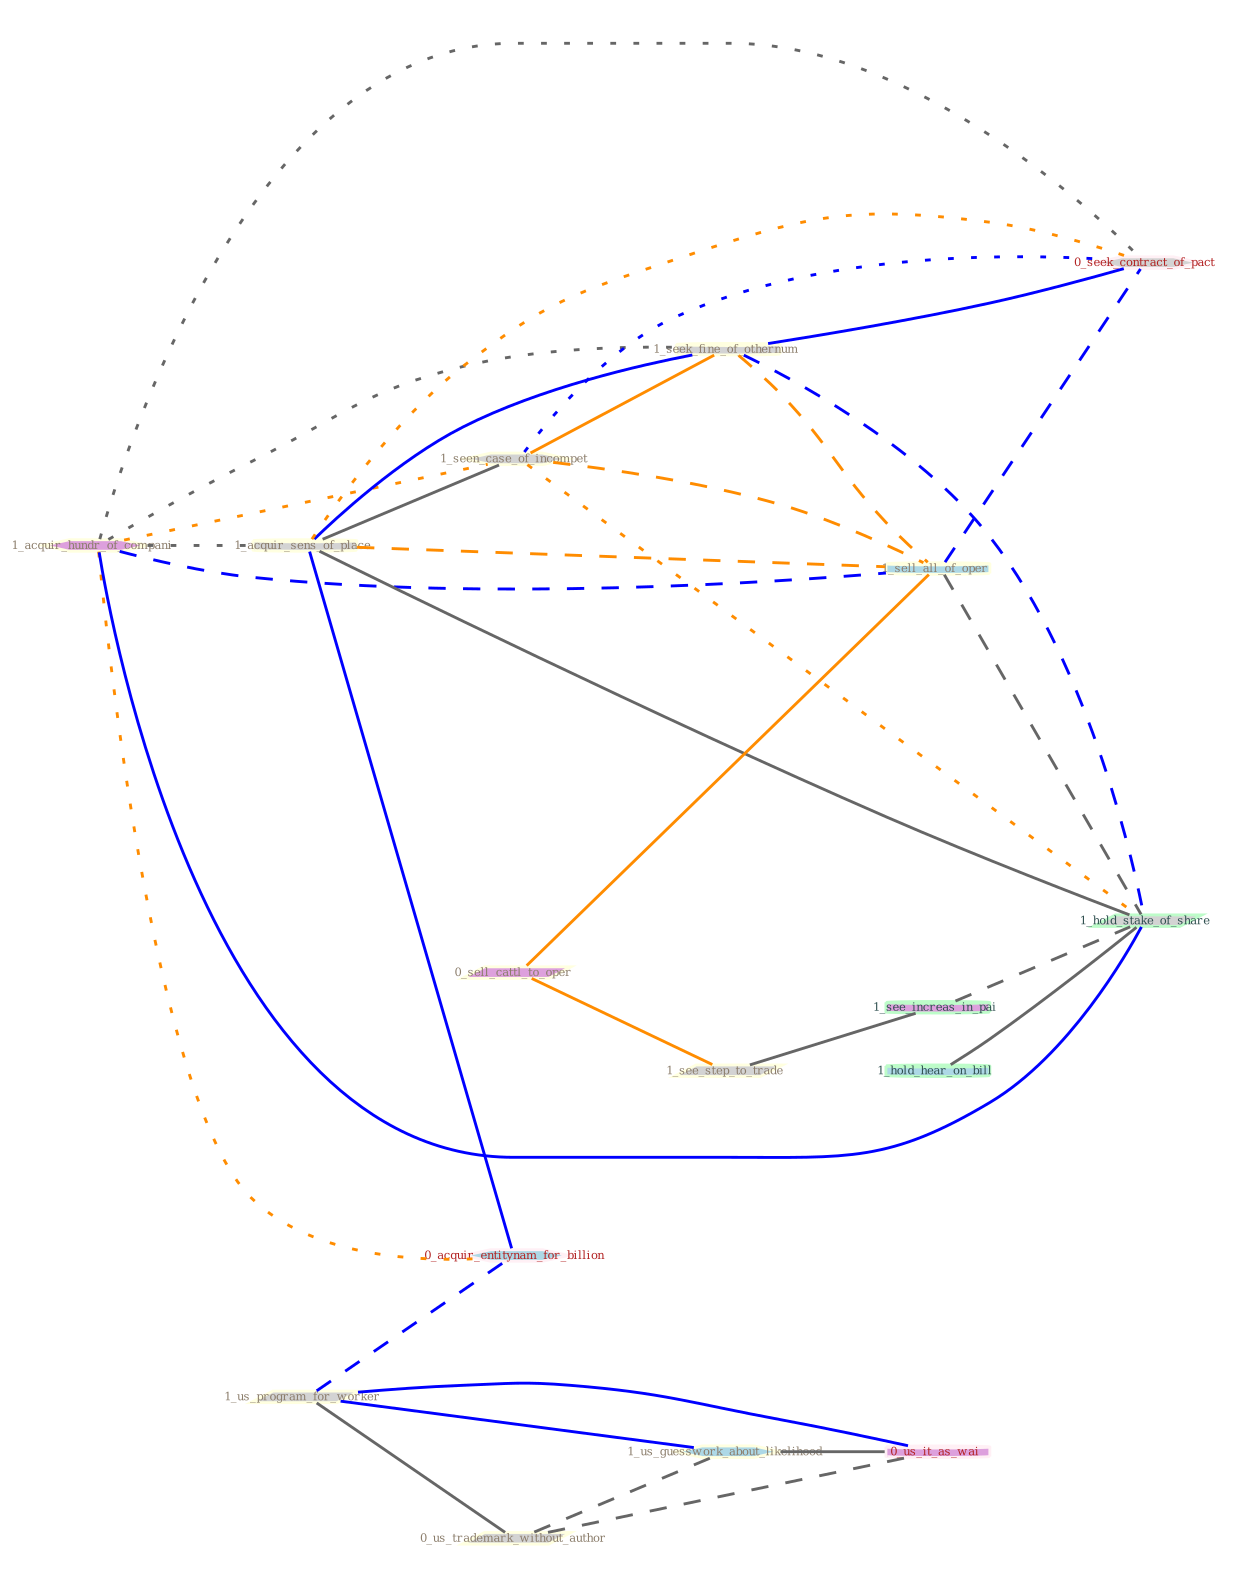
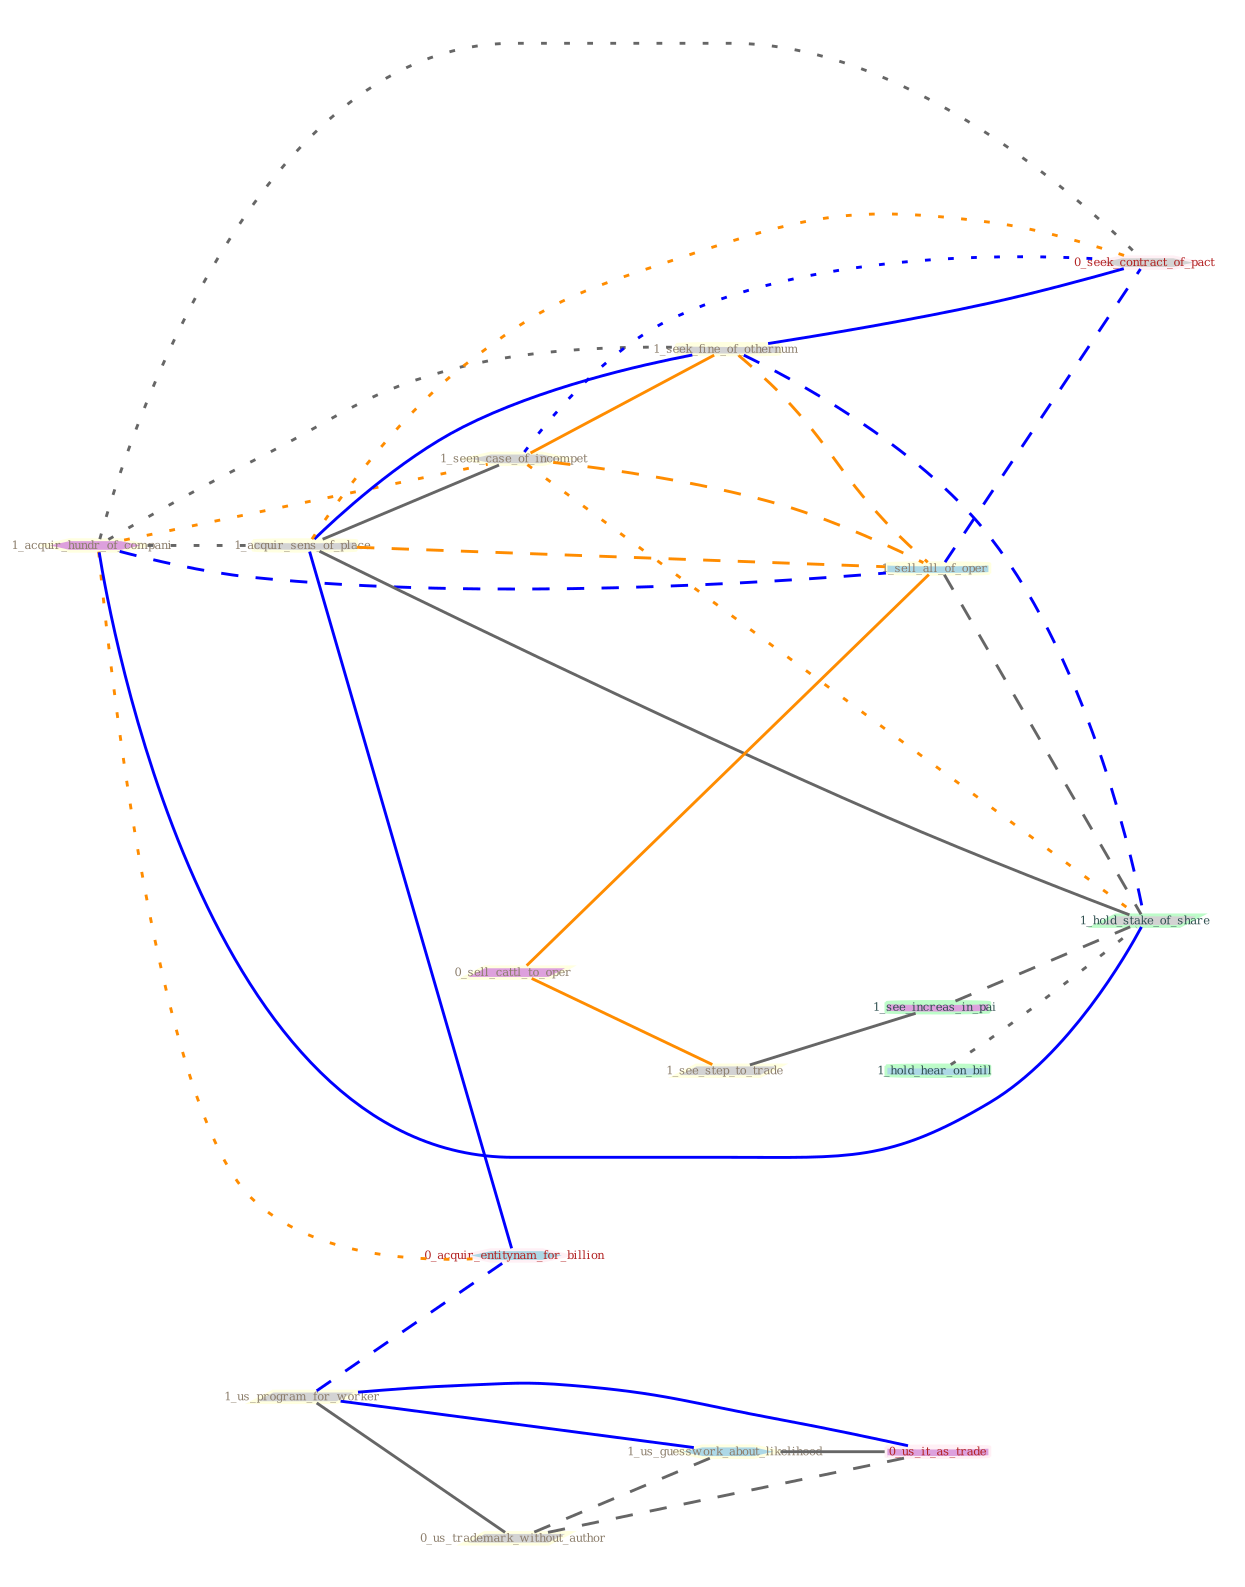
edge "1_hold_stake_of_share" -- "1_hold_hear_on_bill": style solid -> dotted
node "0_us_it_as_wai": label "0_us_it_as_wai" -> "0_us_it_as_trade"
